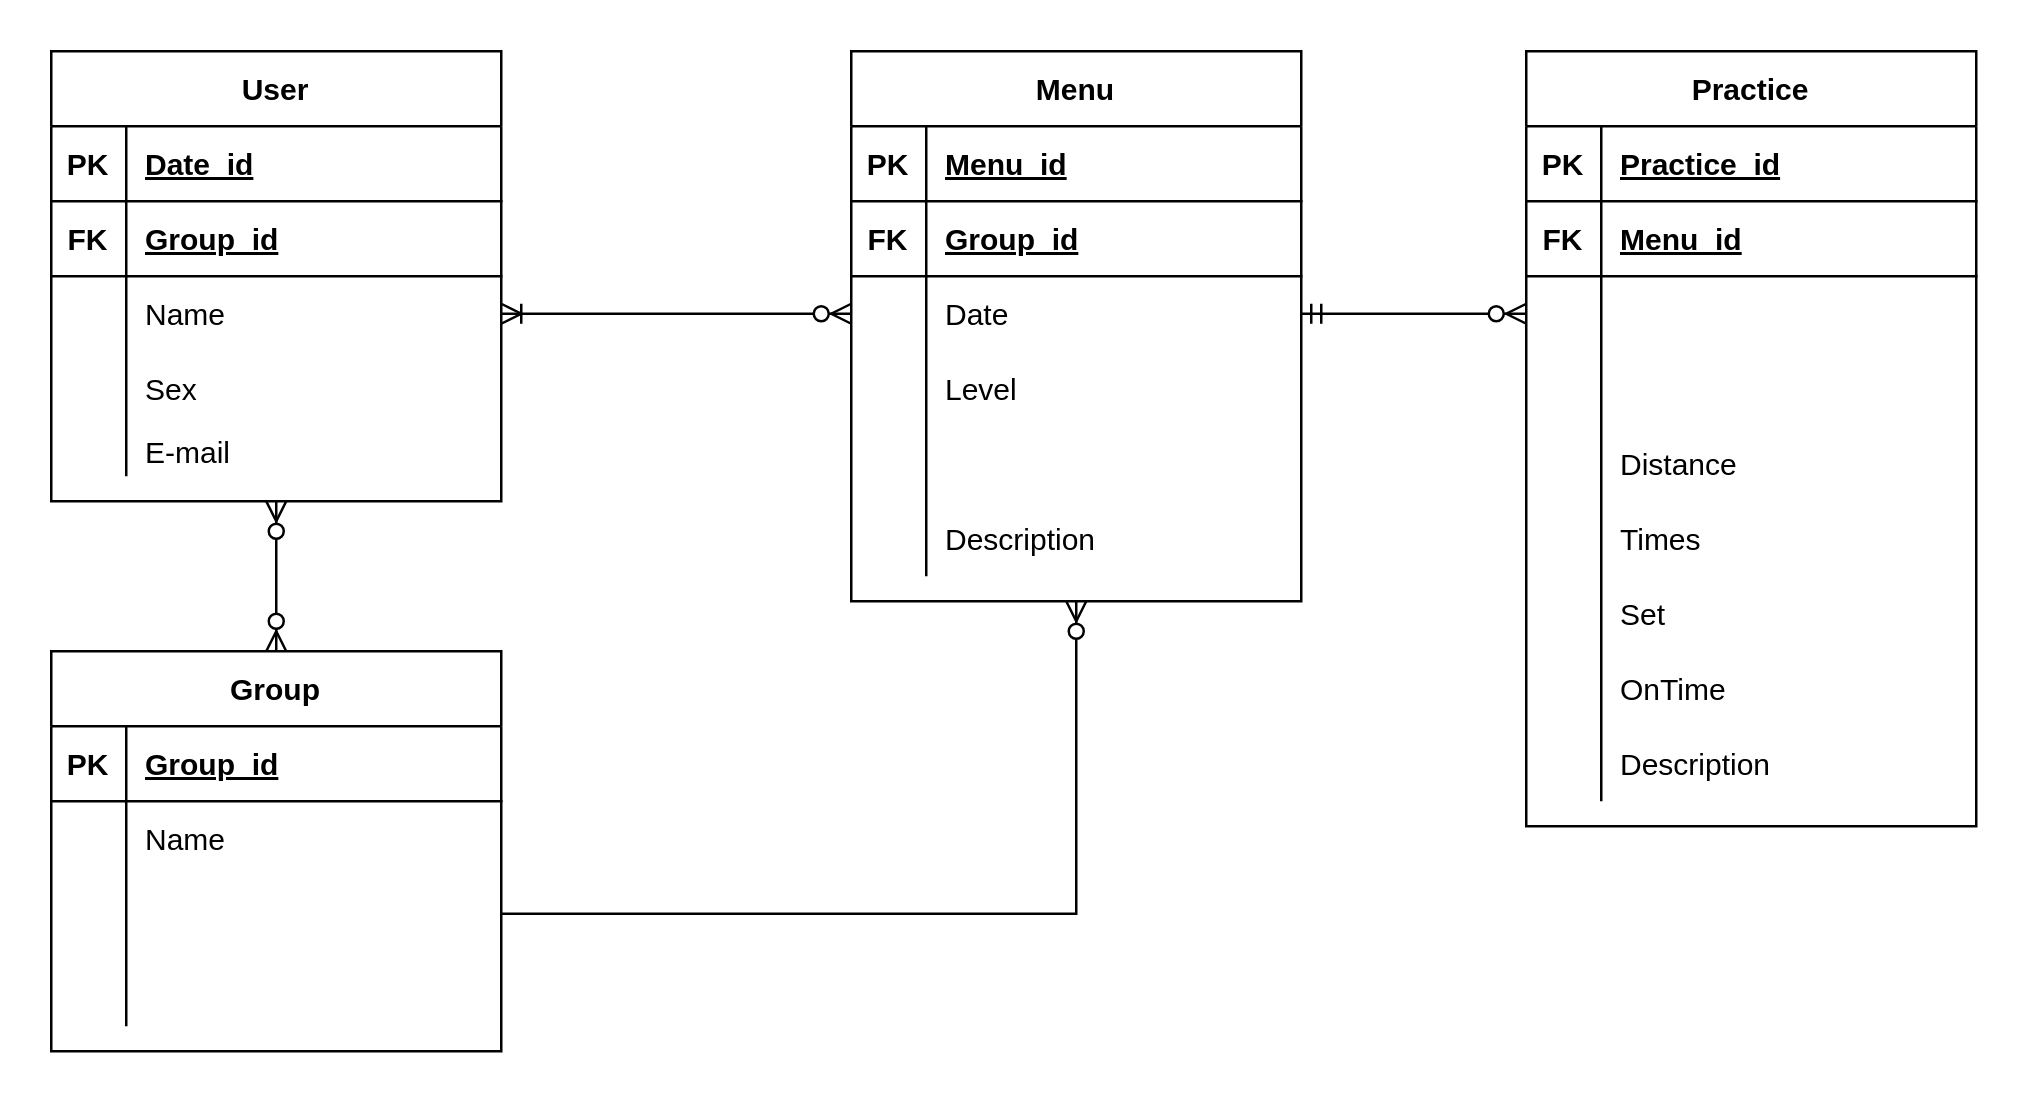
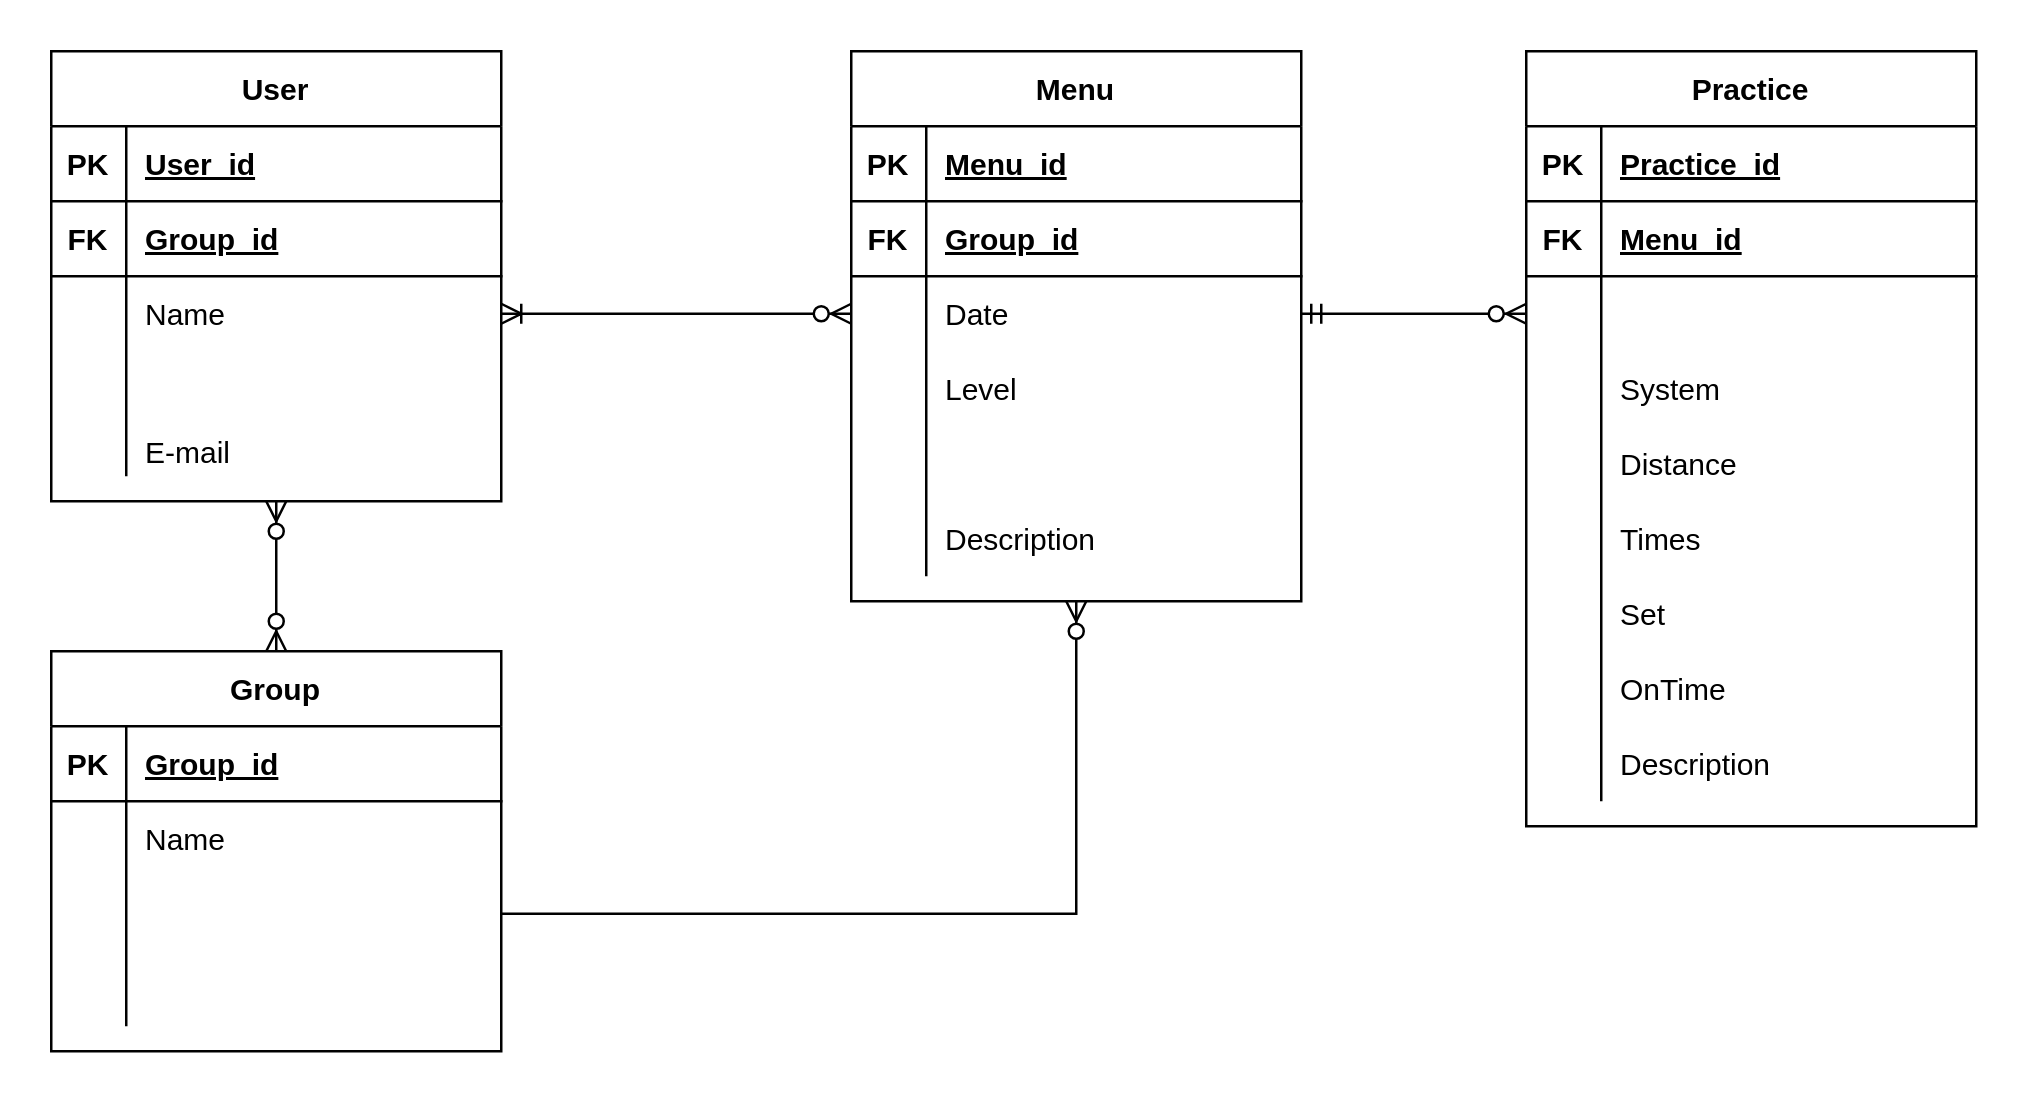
node "Date_id": label "Date_id" -> "User_id"
node "Sex": removed
node "System": added
